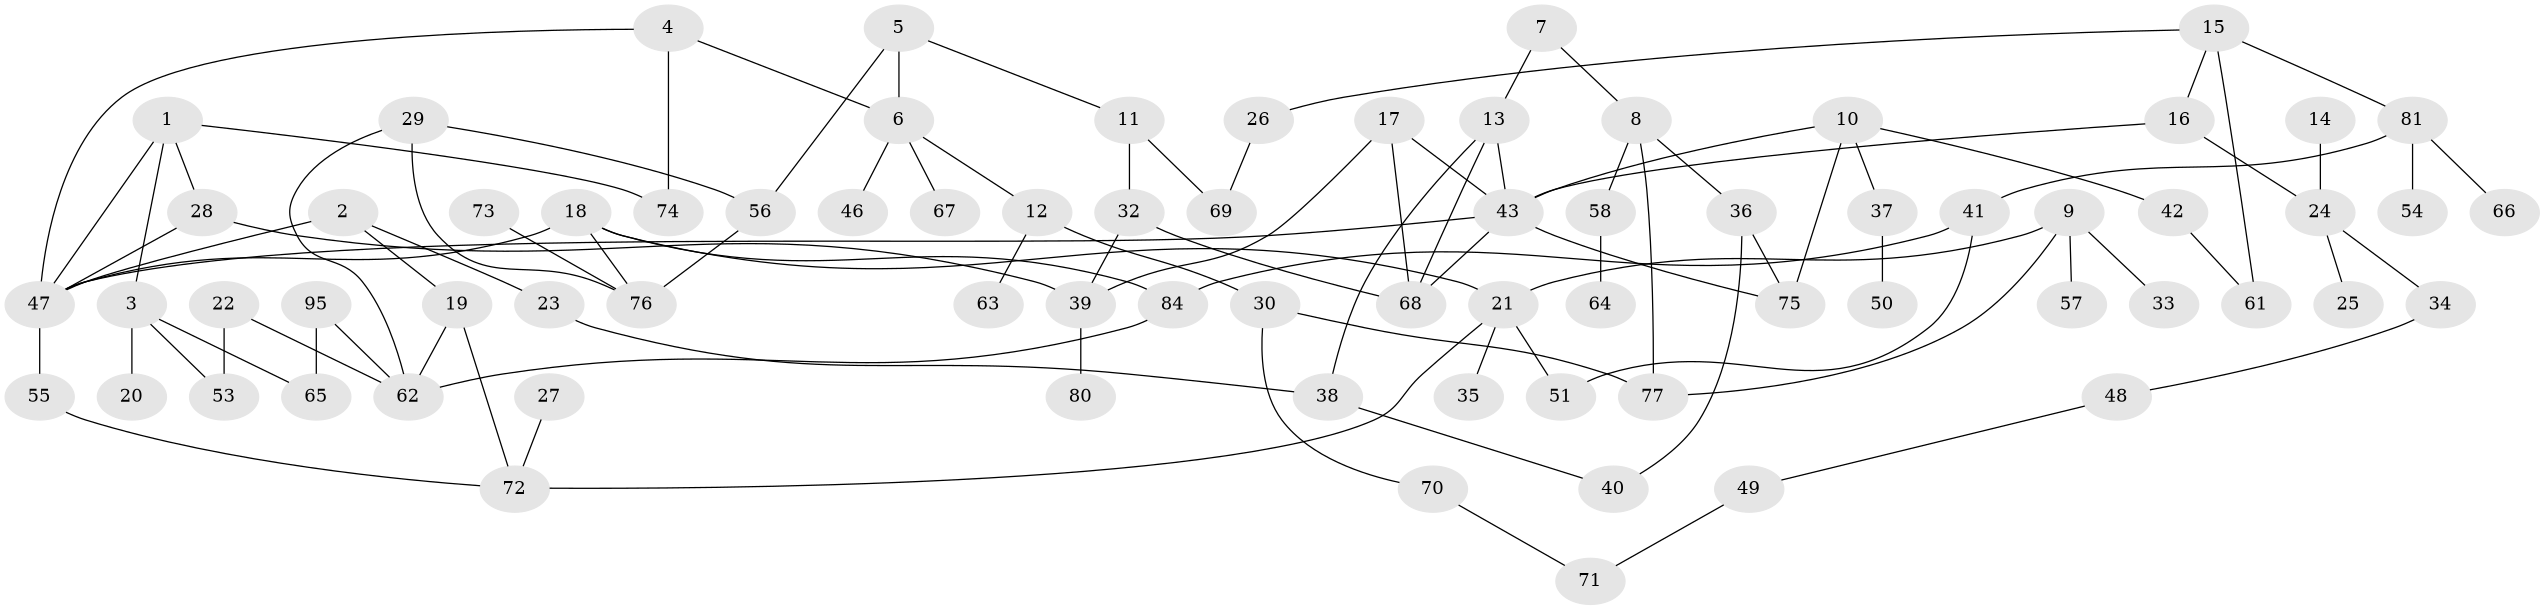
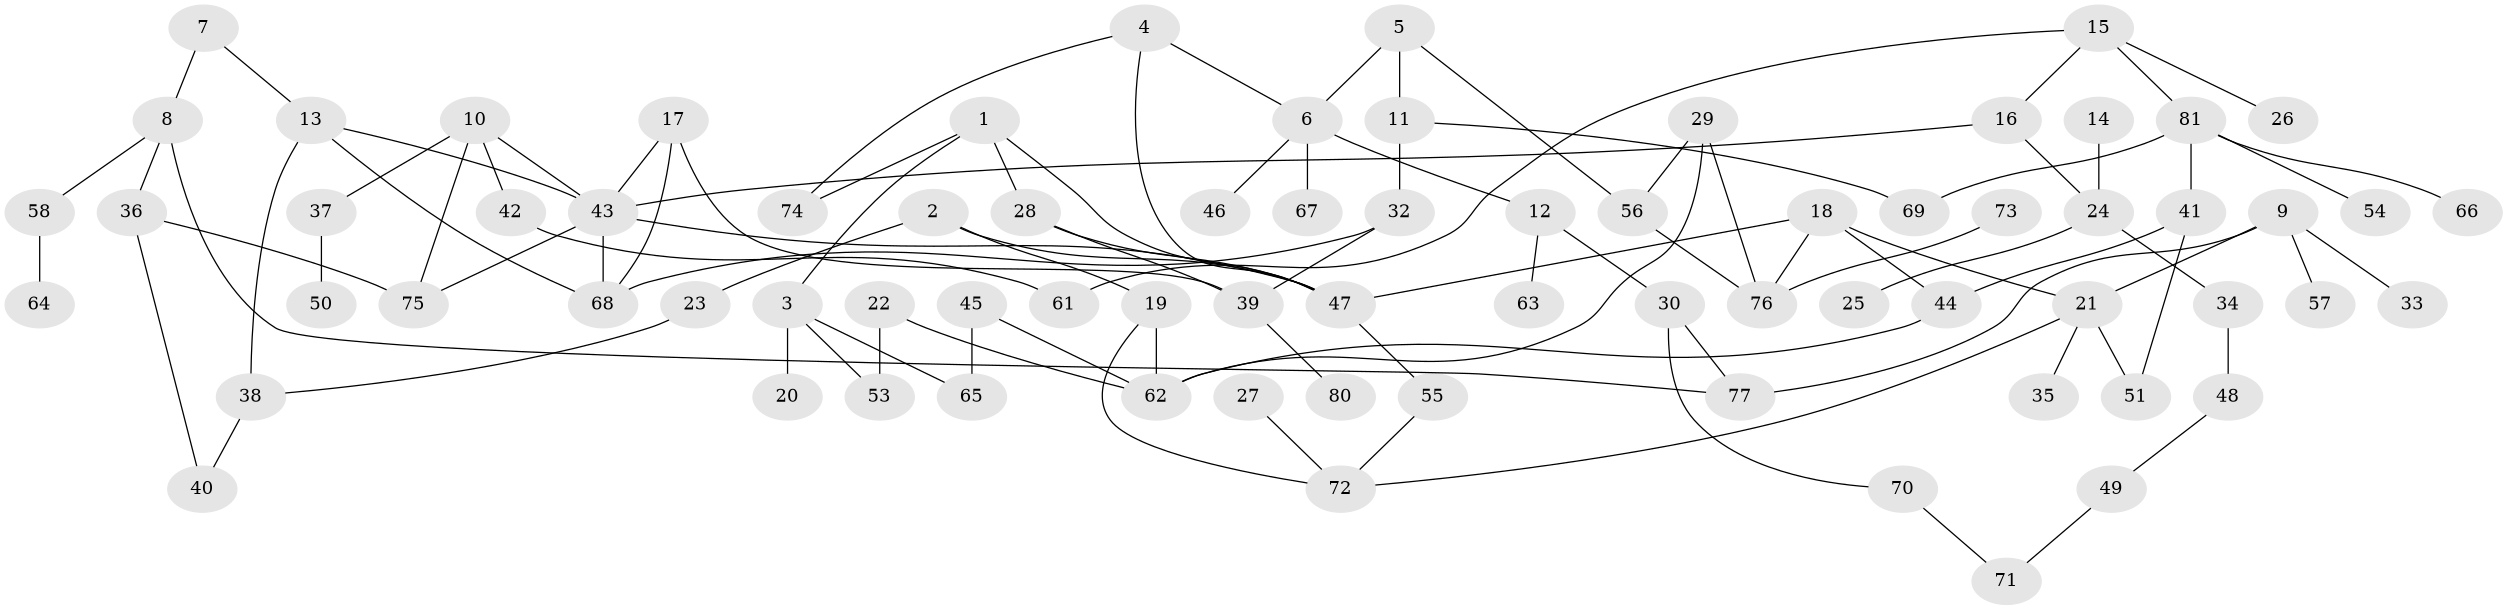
edge "26" -- "69": now "81" -- "69"
node "95": label "95" -> "45"
node "84": label "84" -> "44"
